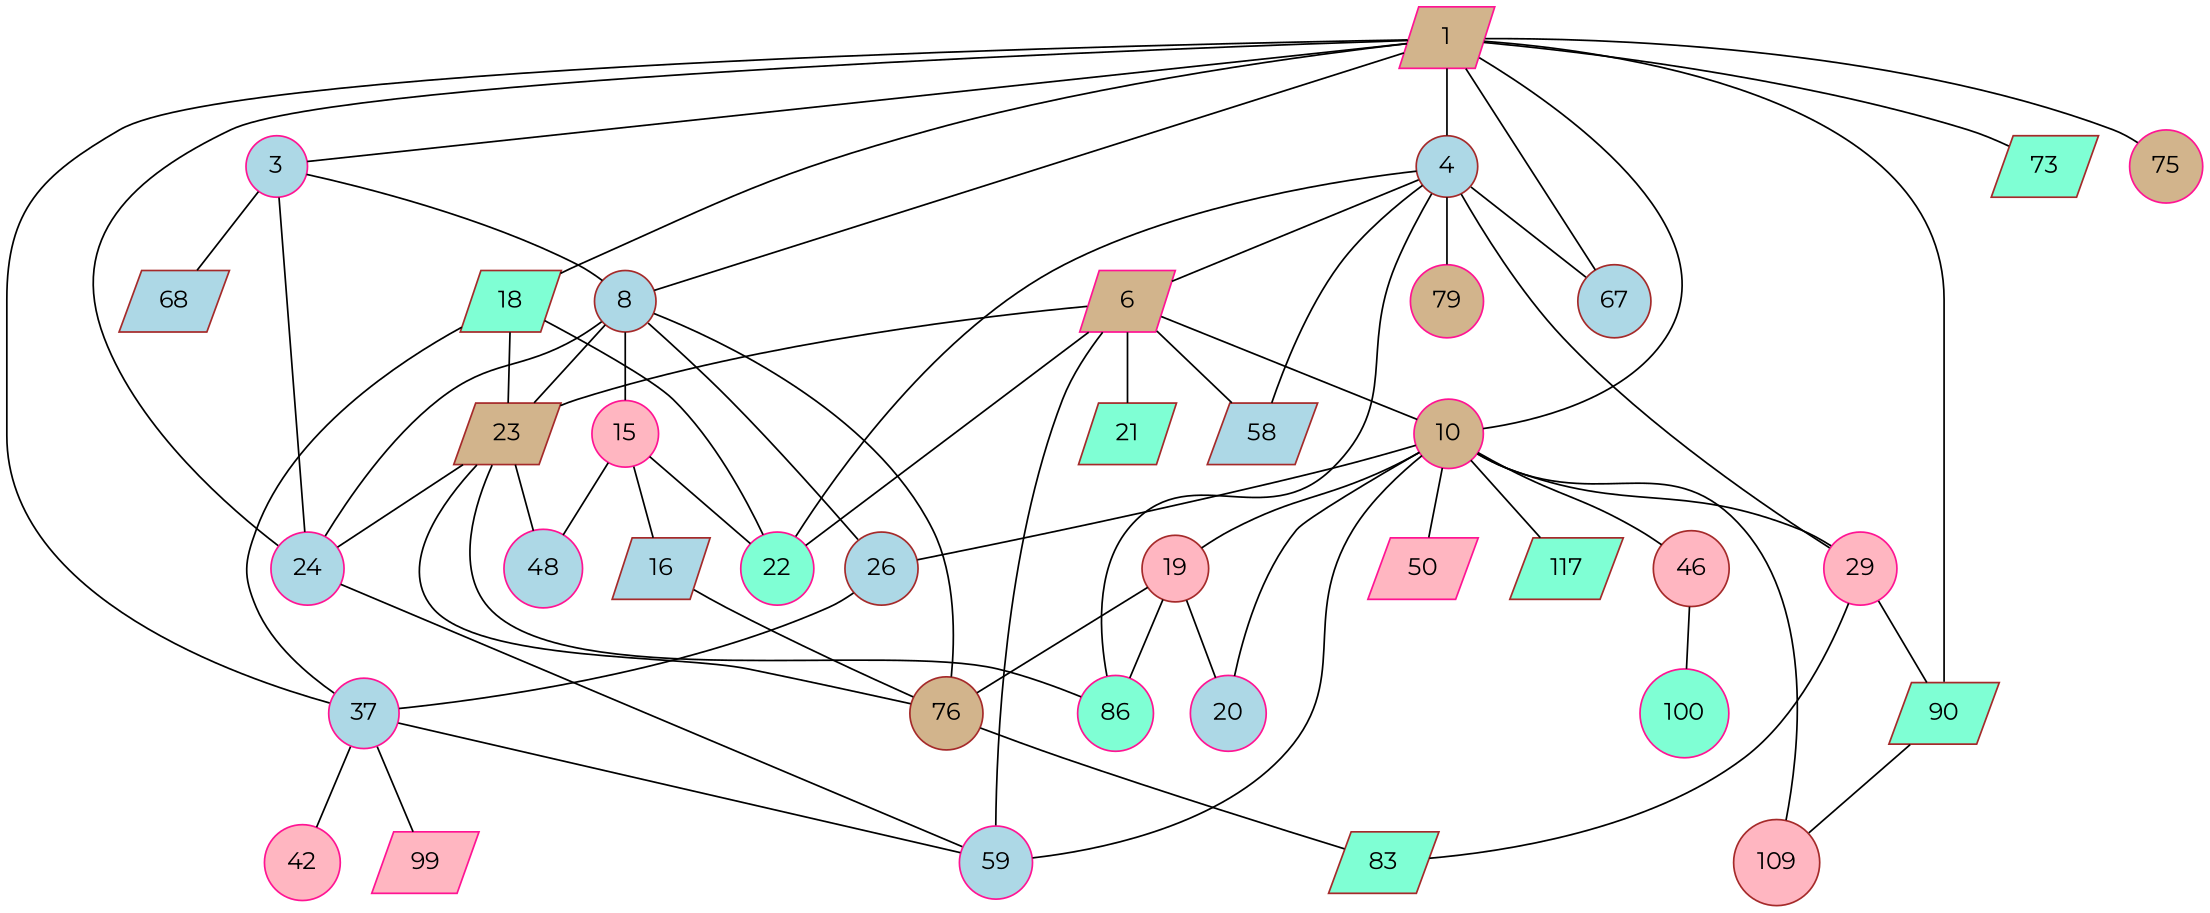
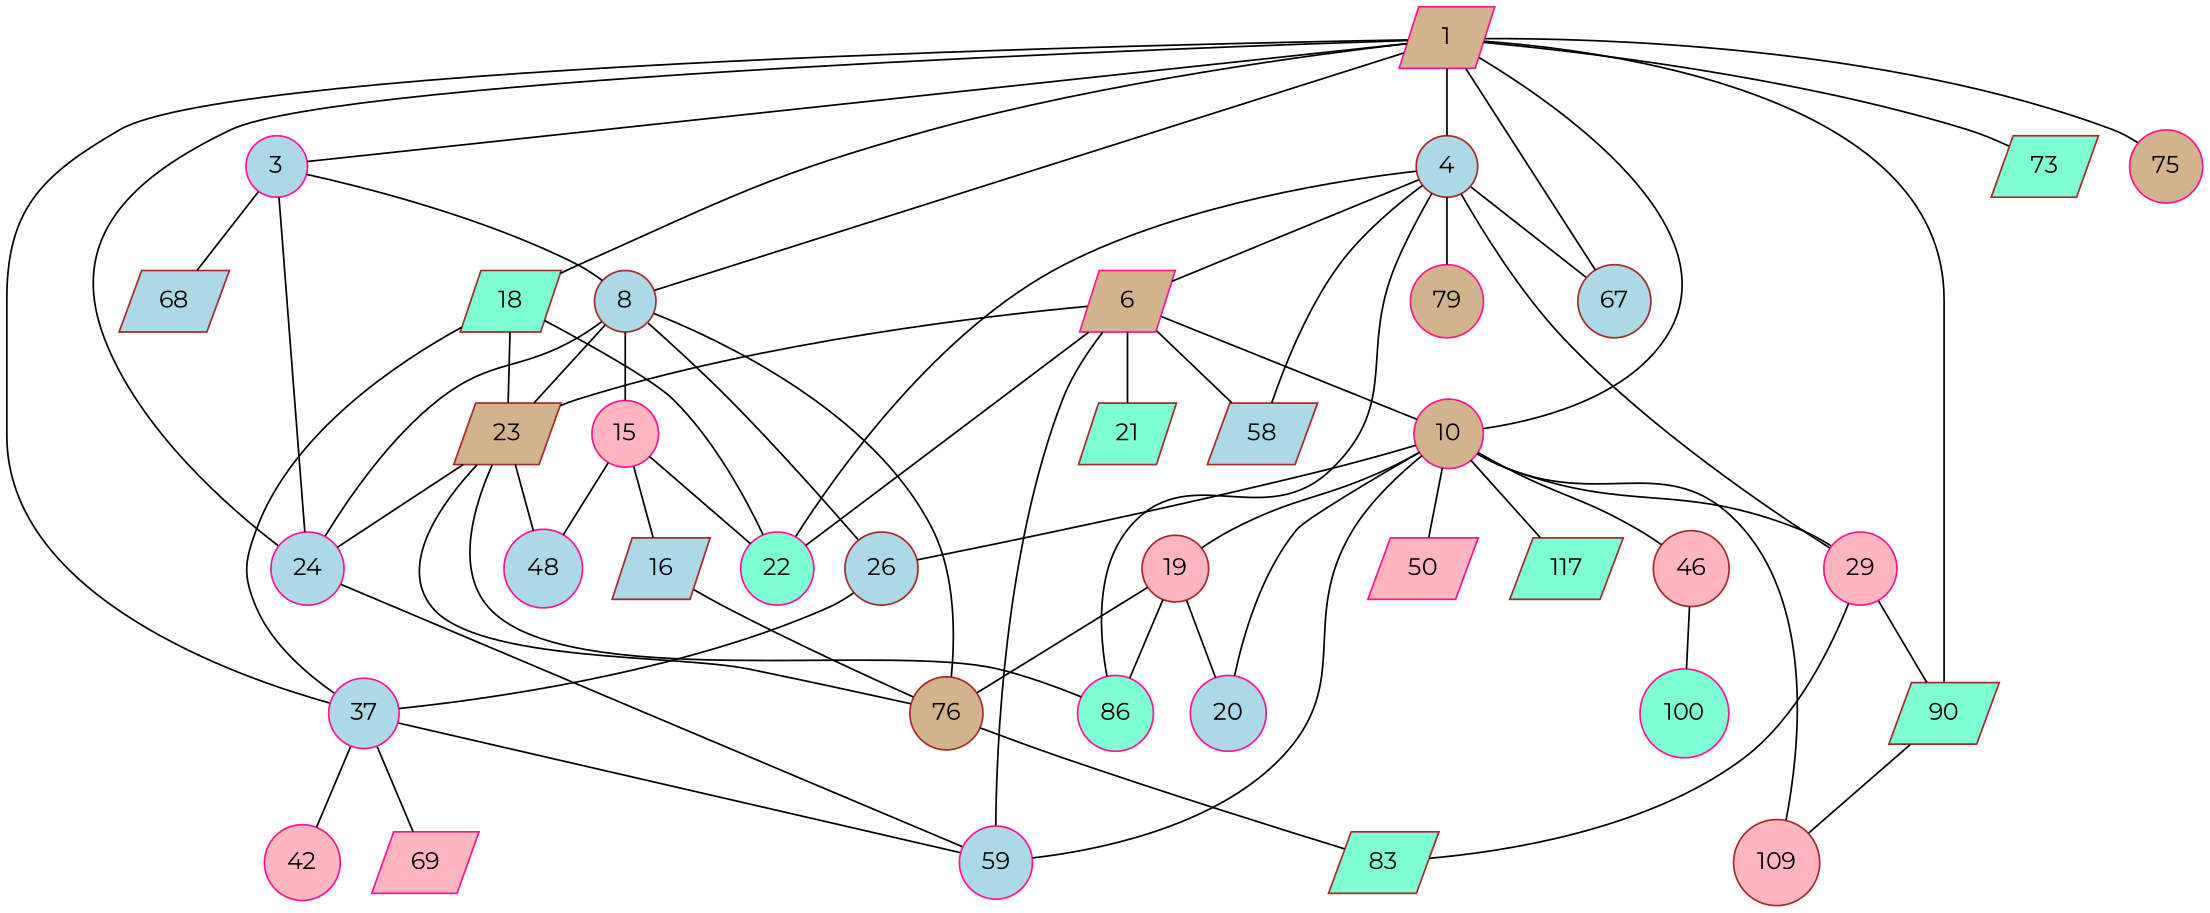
node "99": label "99" -> "69"
